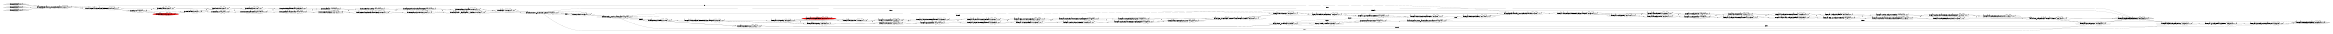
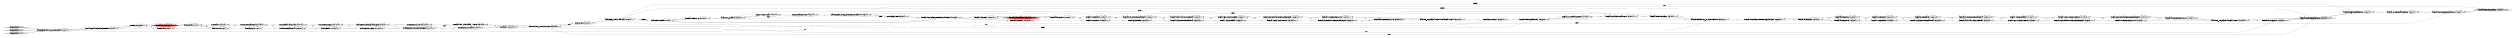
edge "init.setRecompileGroovySource(true)@@@13@@@['1', '1', '0']" -> "init.setRecompileGroovySource(false)@@@12@@@['0', '0', '1']": label "0" -> "initJoint"
node "init.setPluginFactory(initPPF)@@@24@@@['1', '1', '0']": added
